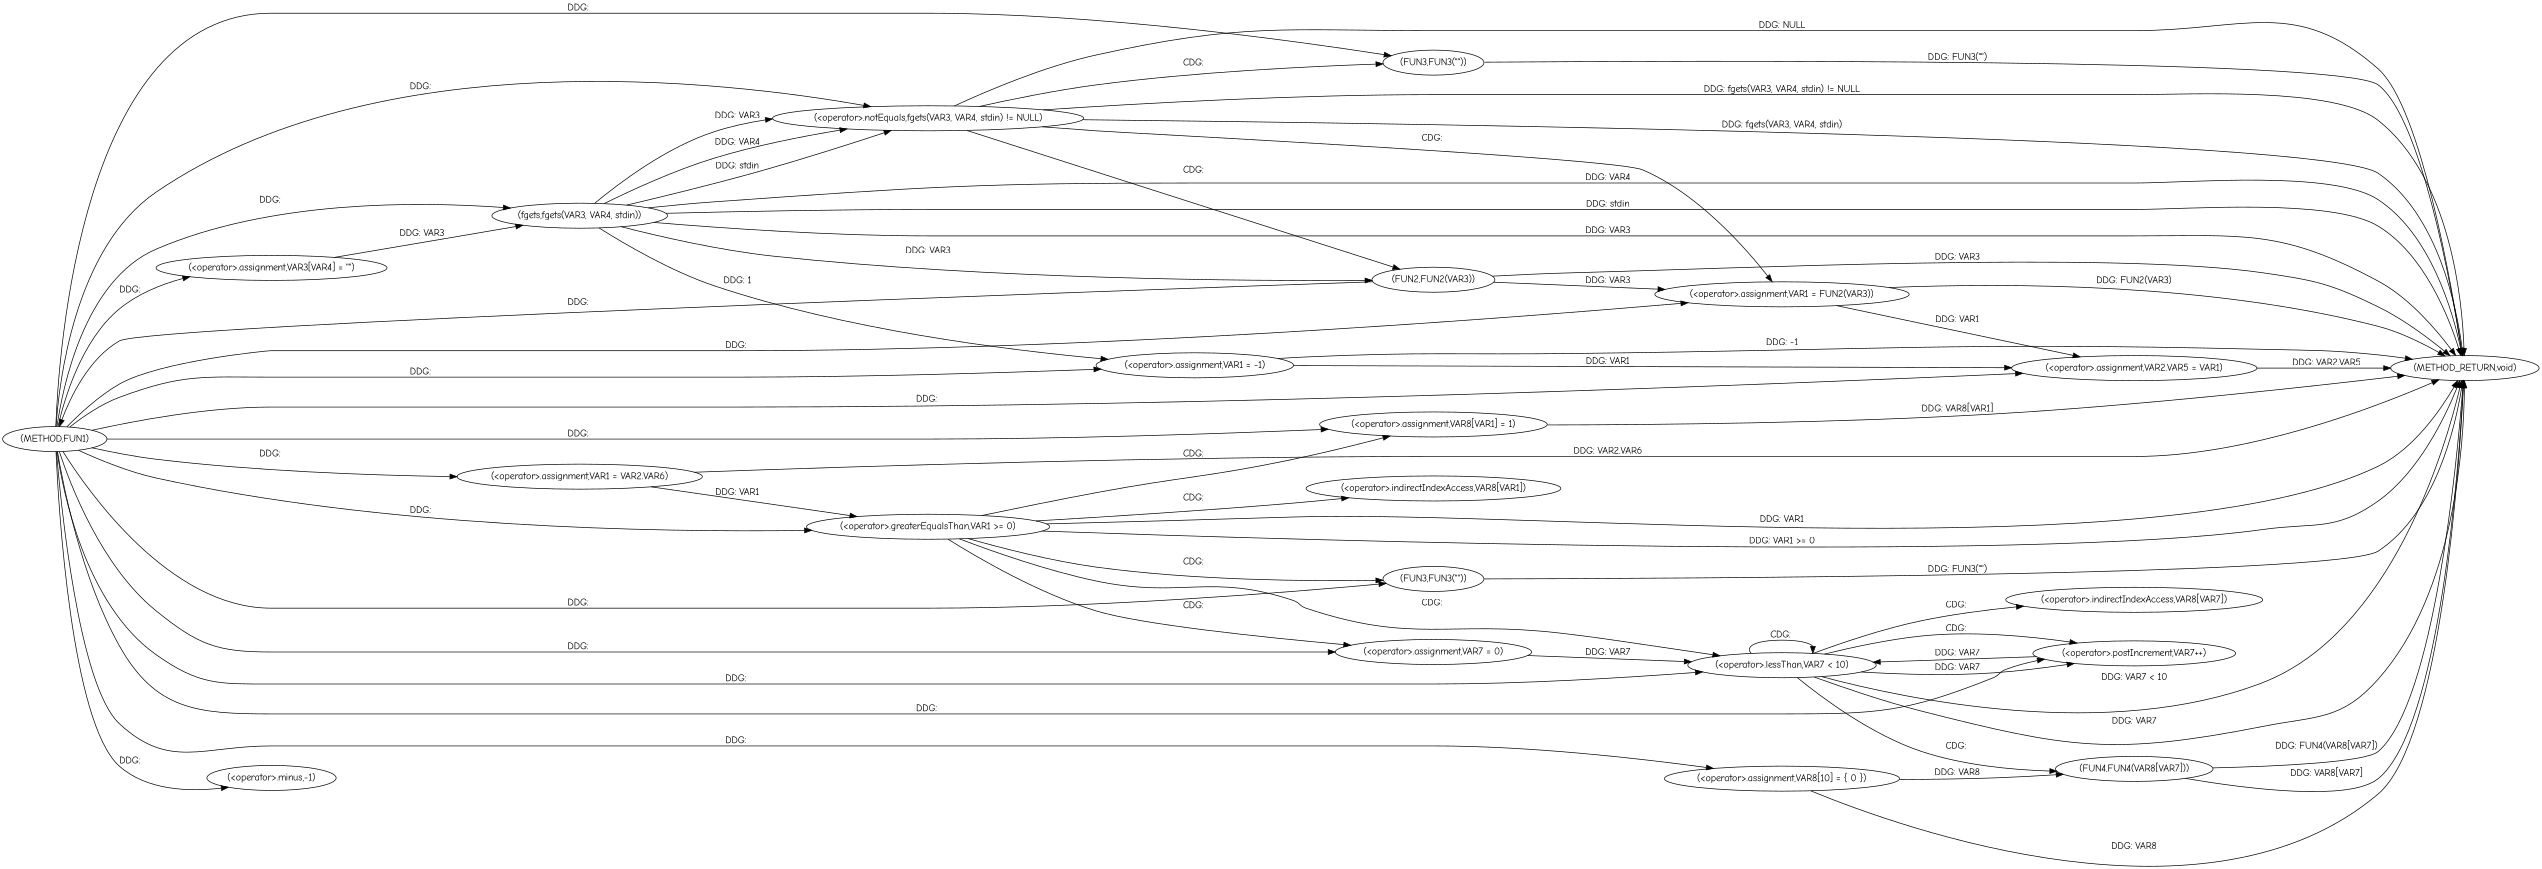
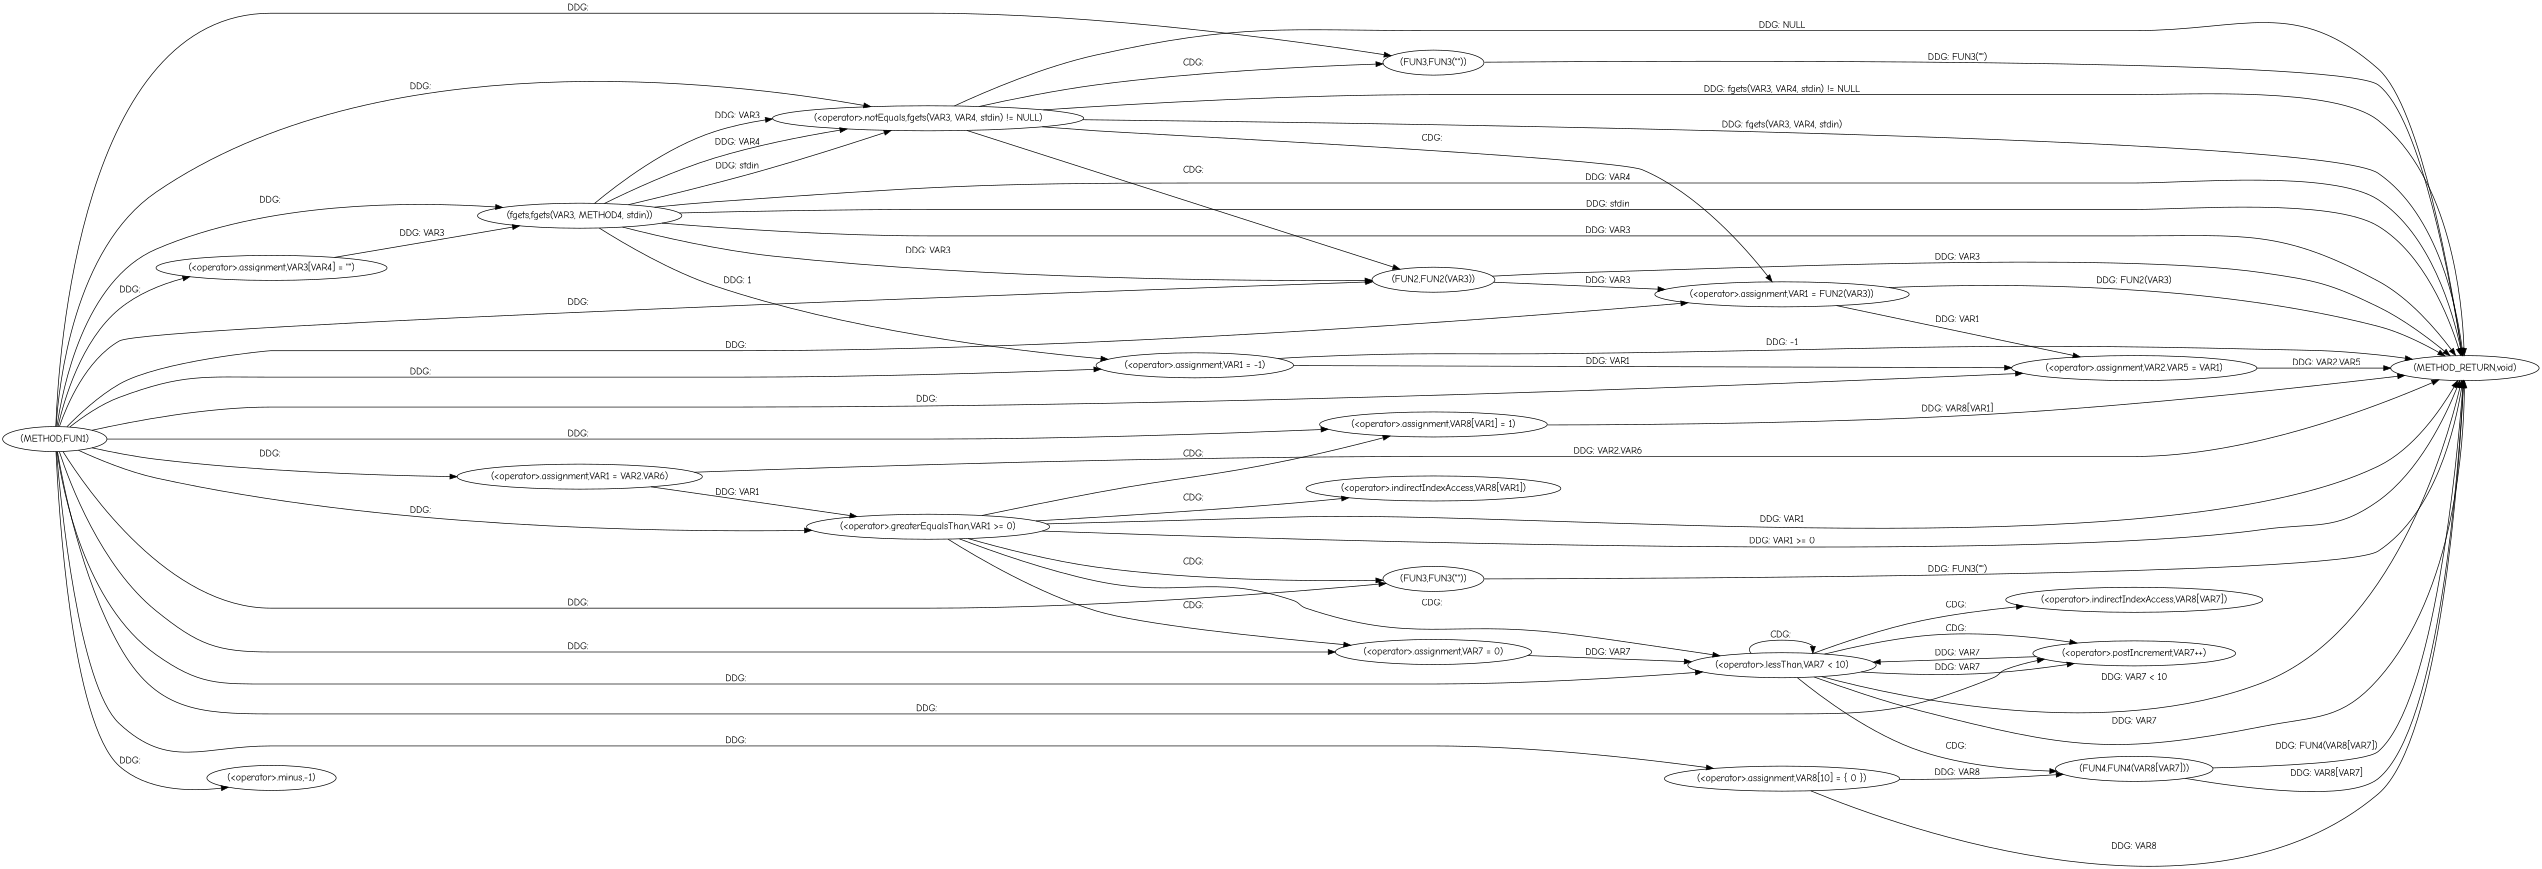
node "(fgets,fgets(VAR3, VAR4, stdin))": label "(fgets,fgets(VAR3, VAR4, stdin))" -> "(fgets,fgets(VAR3, METHOD4, stdin))"
edge "(FUN2,FUN2(VAR3))" -> "(METHOD,FUN1)": reversed
